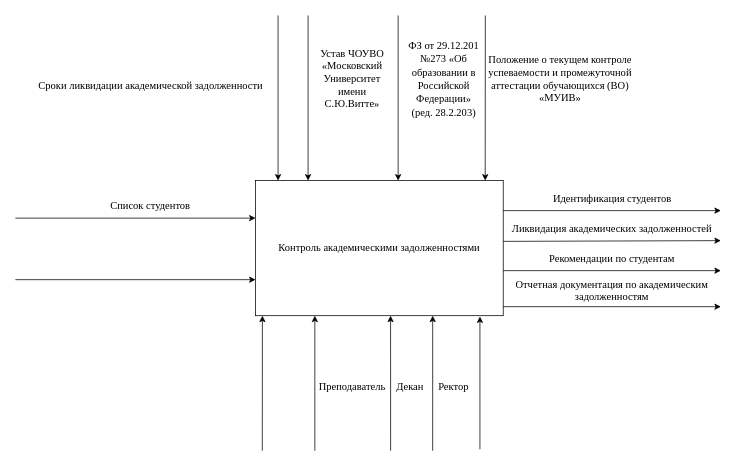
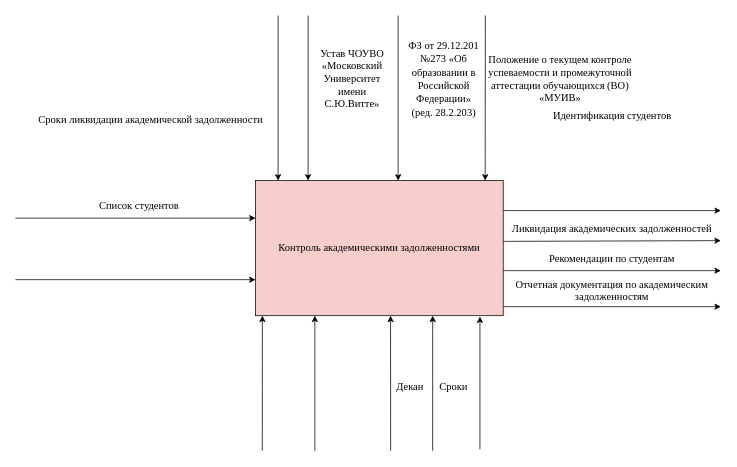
node "Сроки ликвидации академической задолженности": moved (150, 87) -> (150, 120)
node "Идентификация студентов": moved (612, 199) -> (612, 117)
node "Список студентов": moved (150, 207) -> (139, 207)
node "Контроль академическими задолженностями": fillcolor #ffffff -> #f8cecc
node "Преподаватель": removed
node "Ректор": label "Ректор" -> "Сроки"
